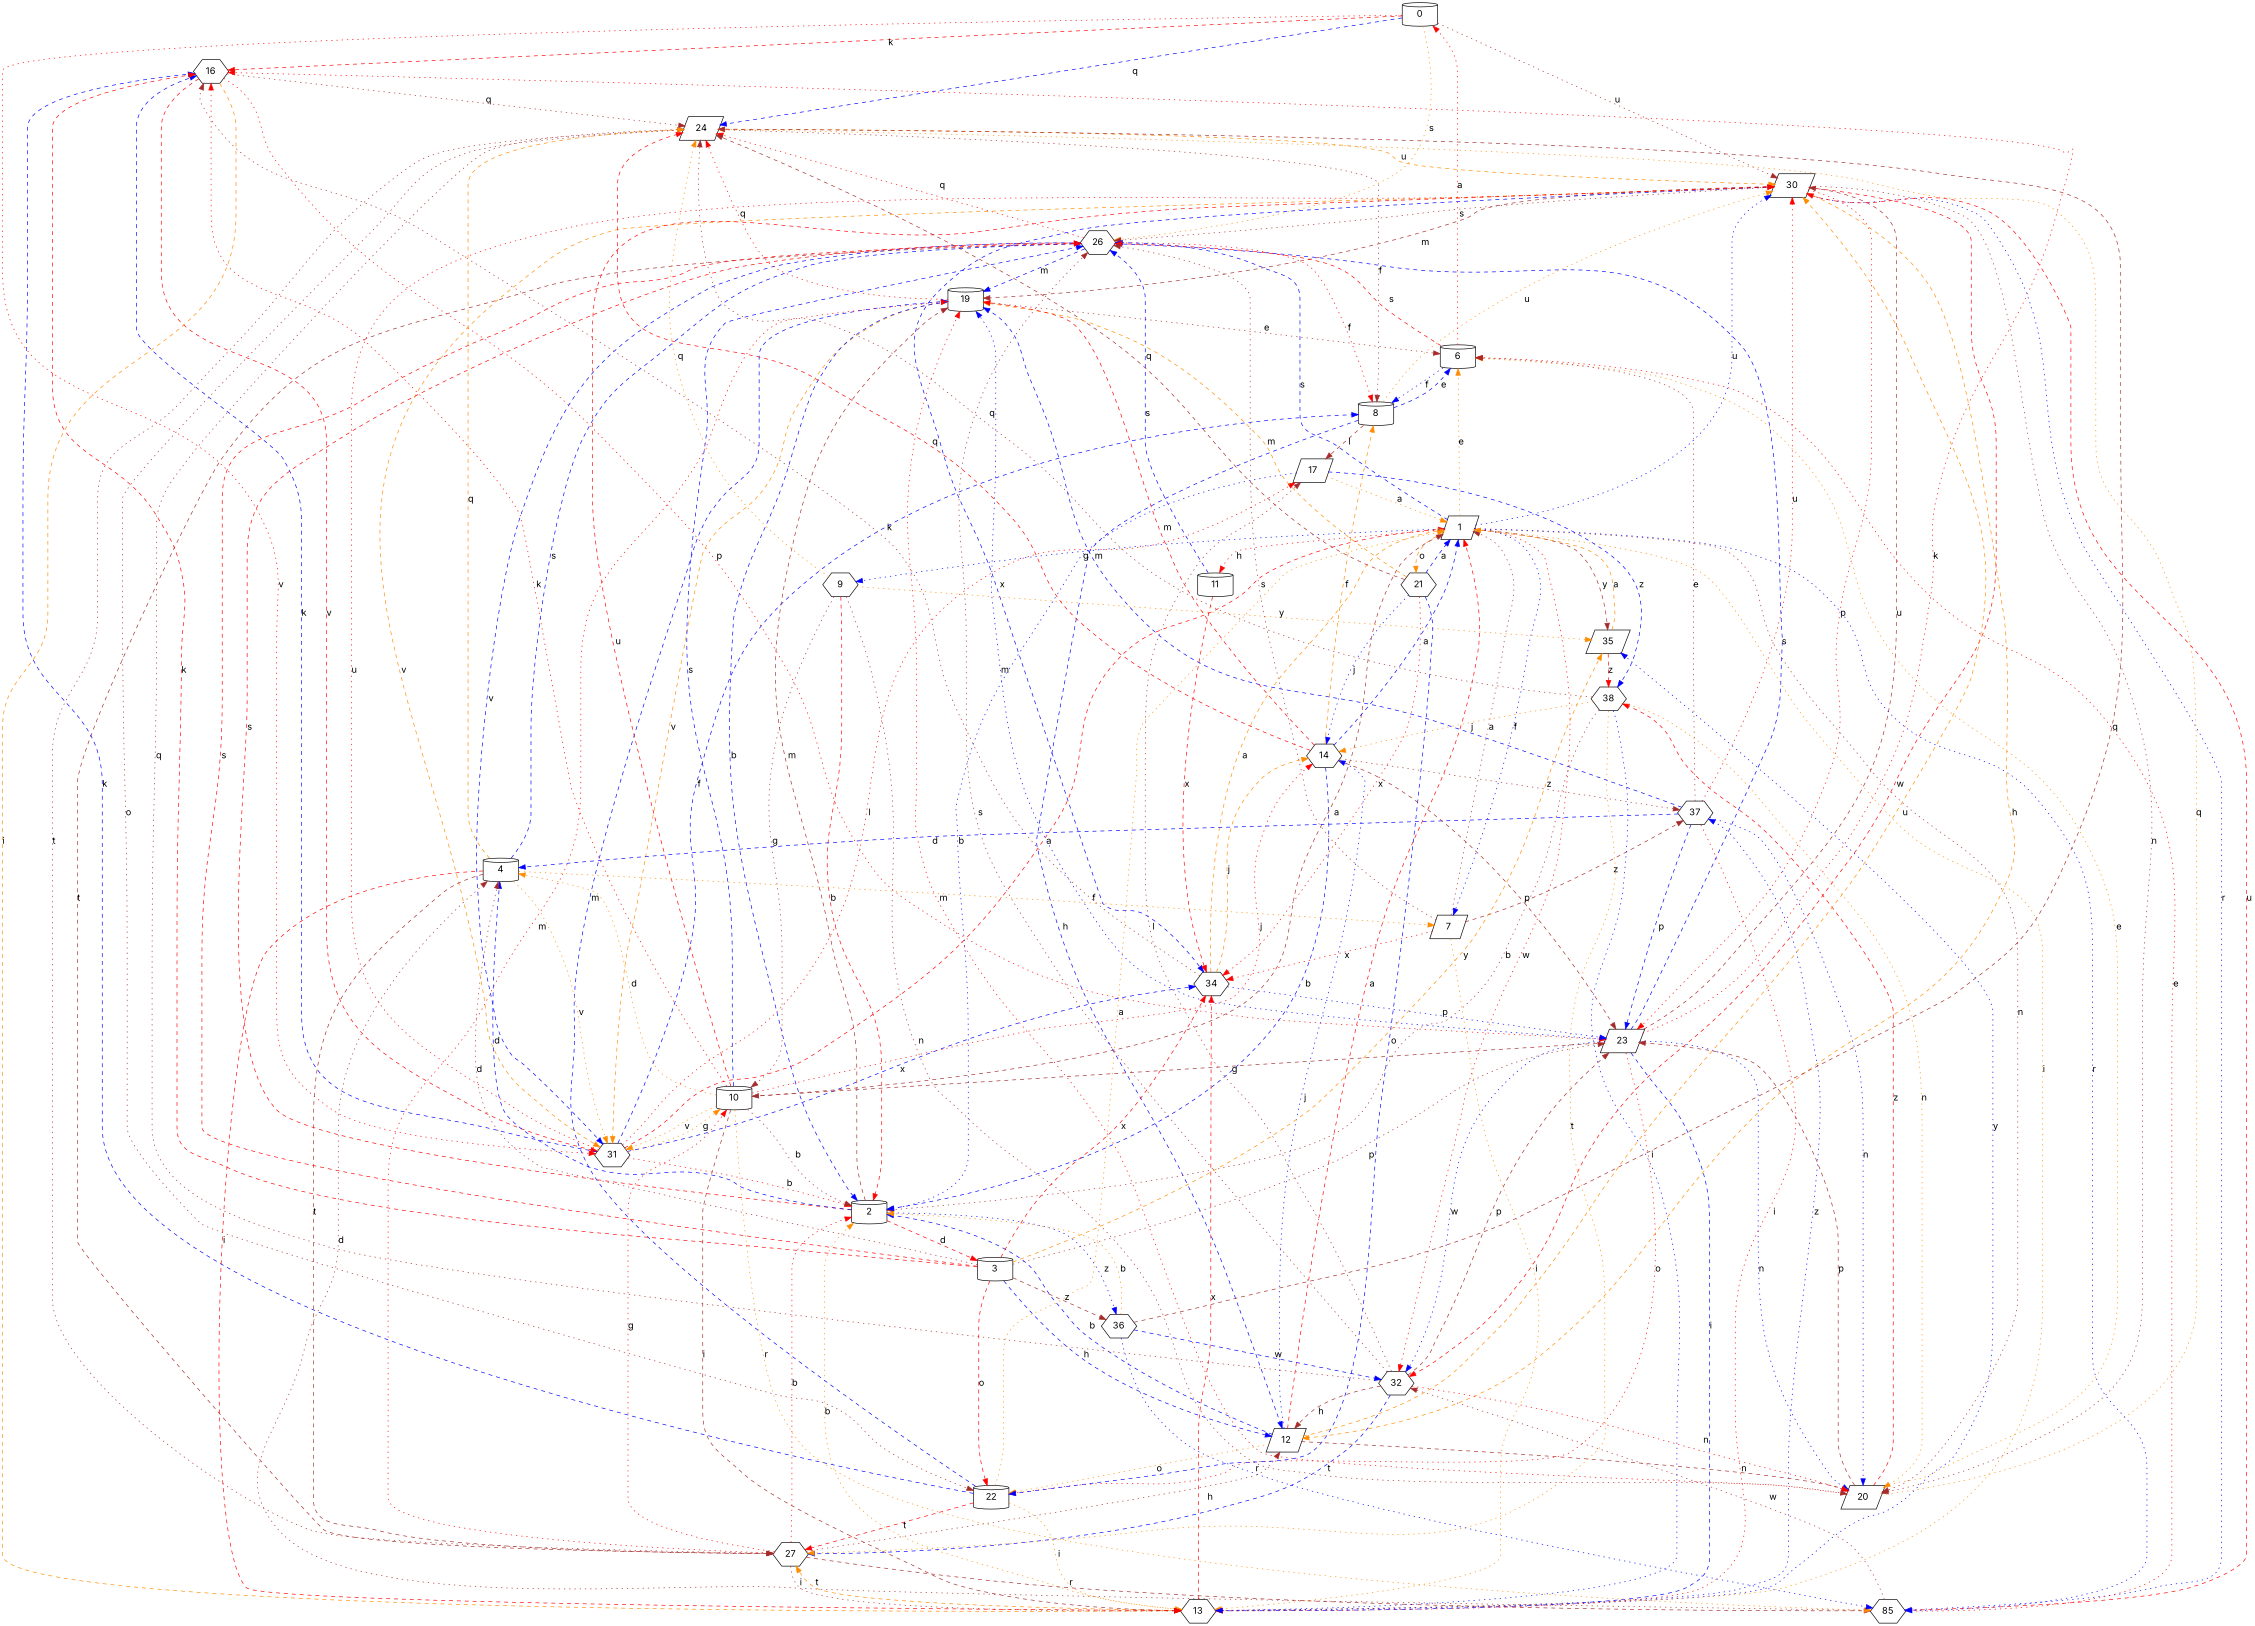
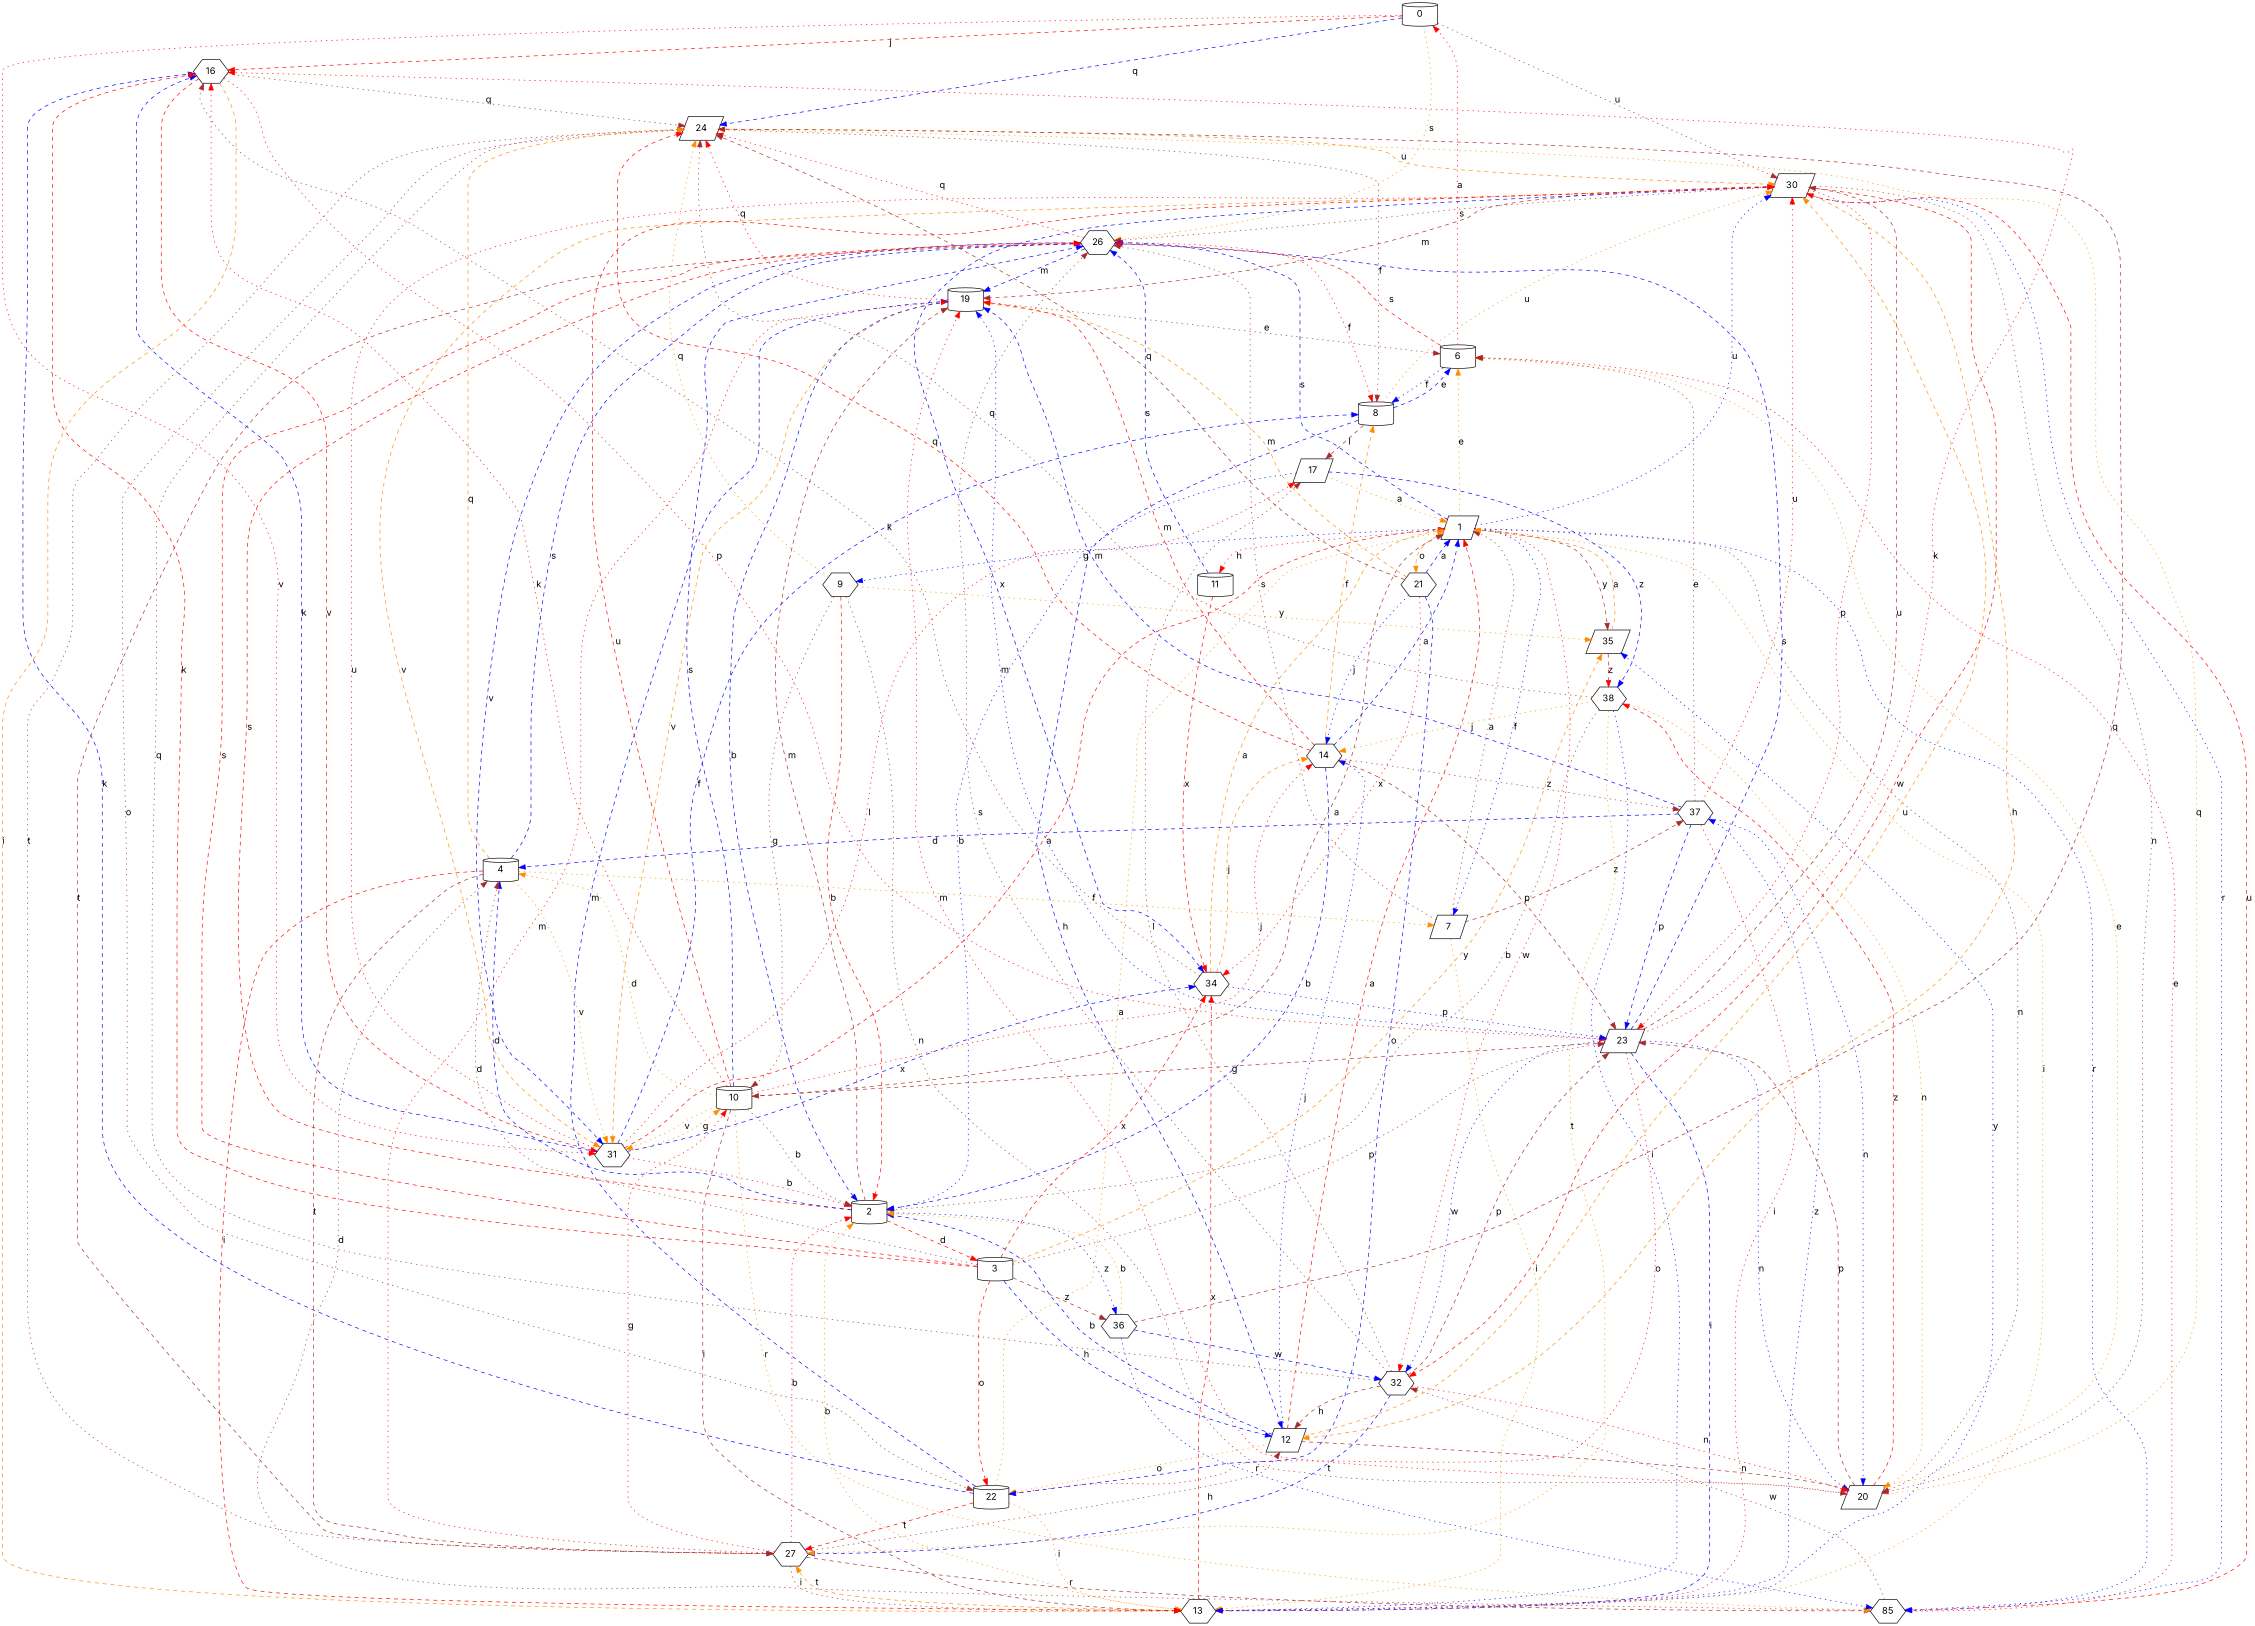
edge "0" -> "16": label "k" -> "j"
edge "24" -> "27": reversed
edge "7" -> "34": removed, label "x"
